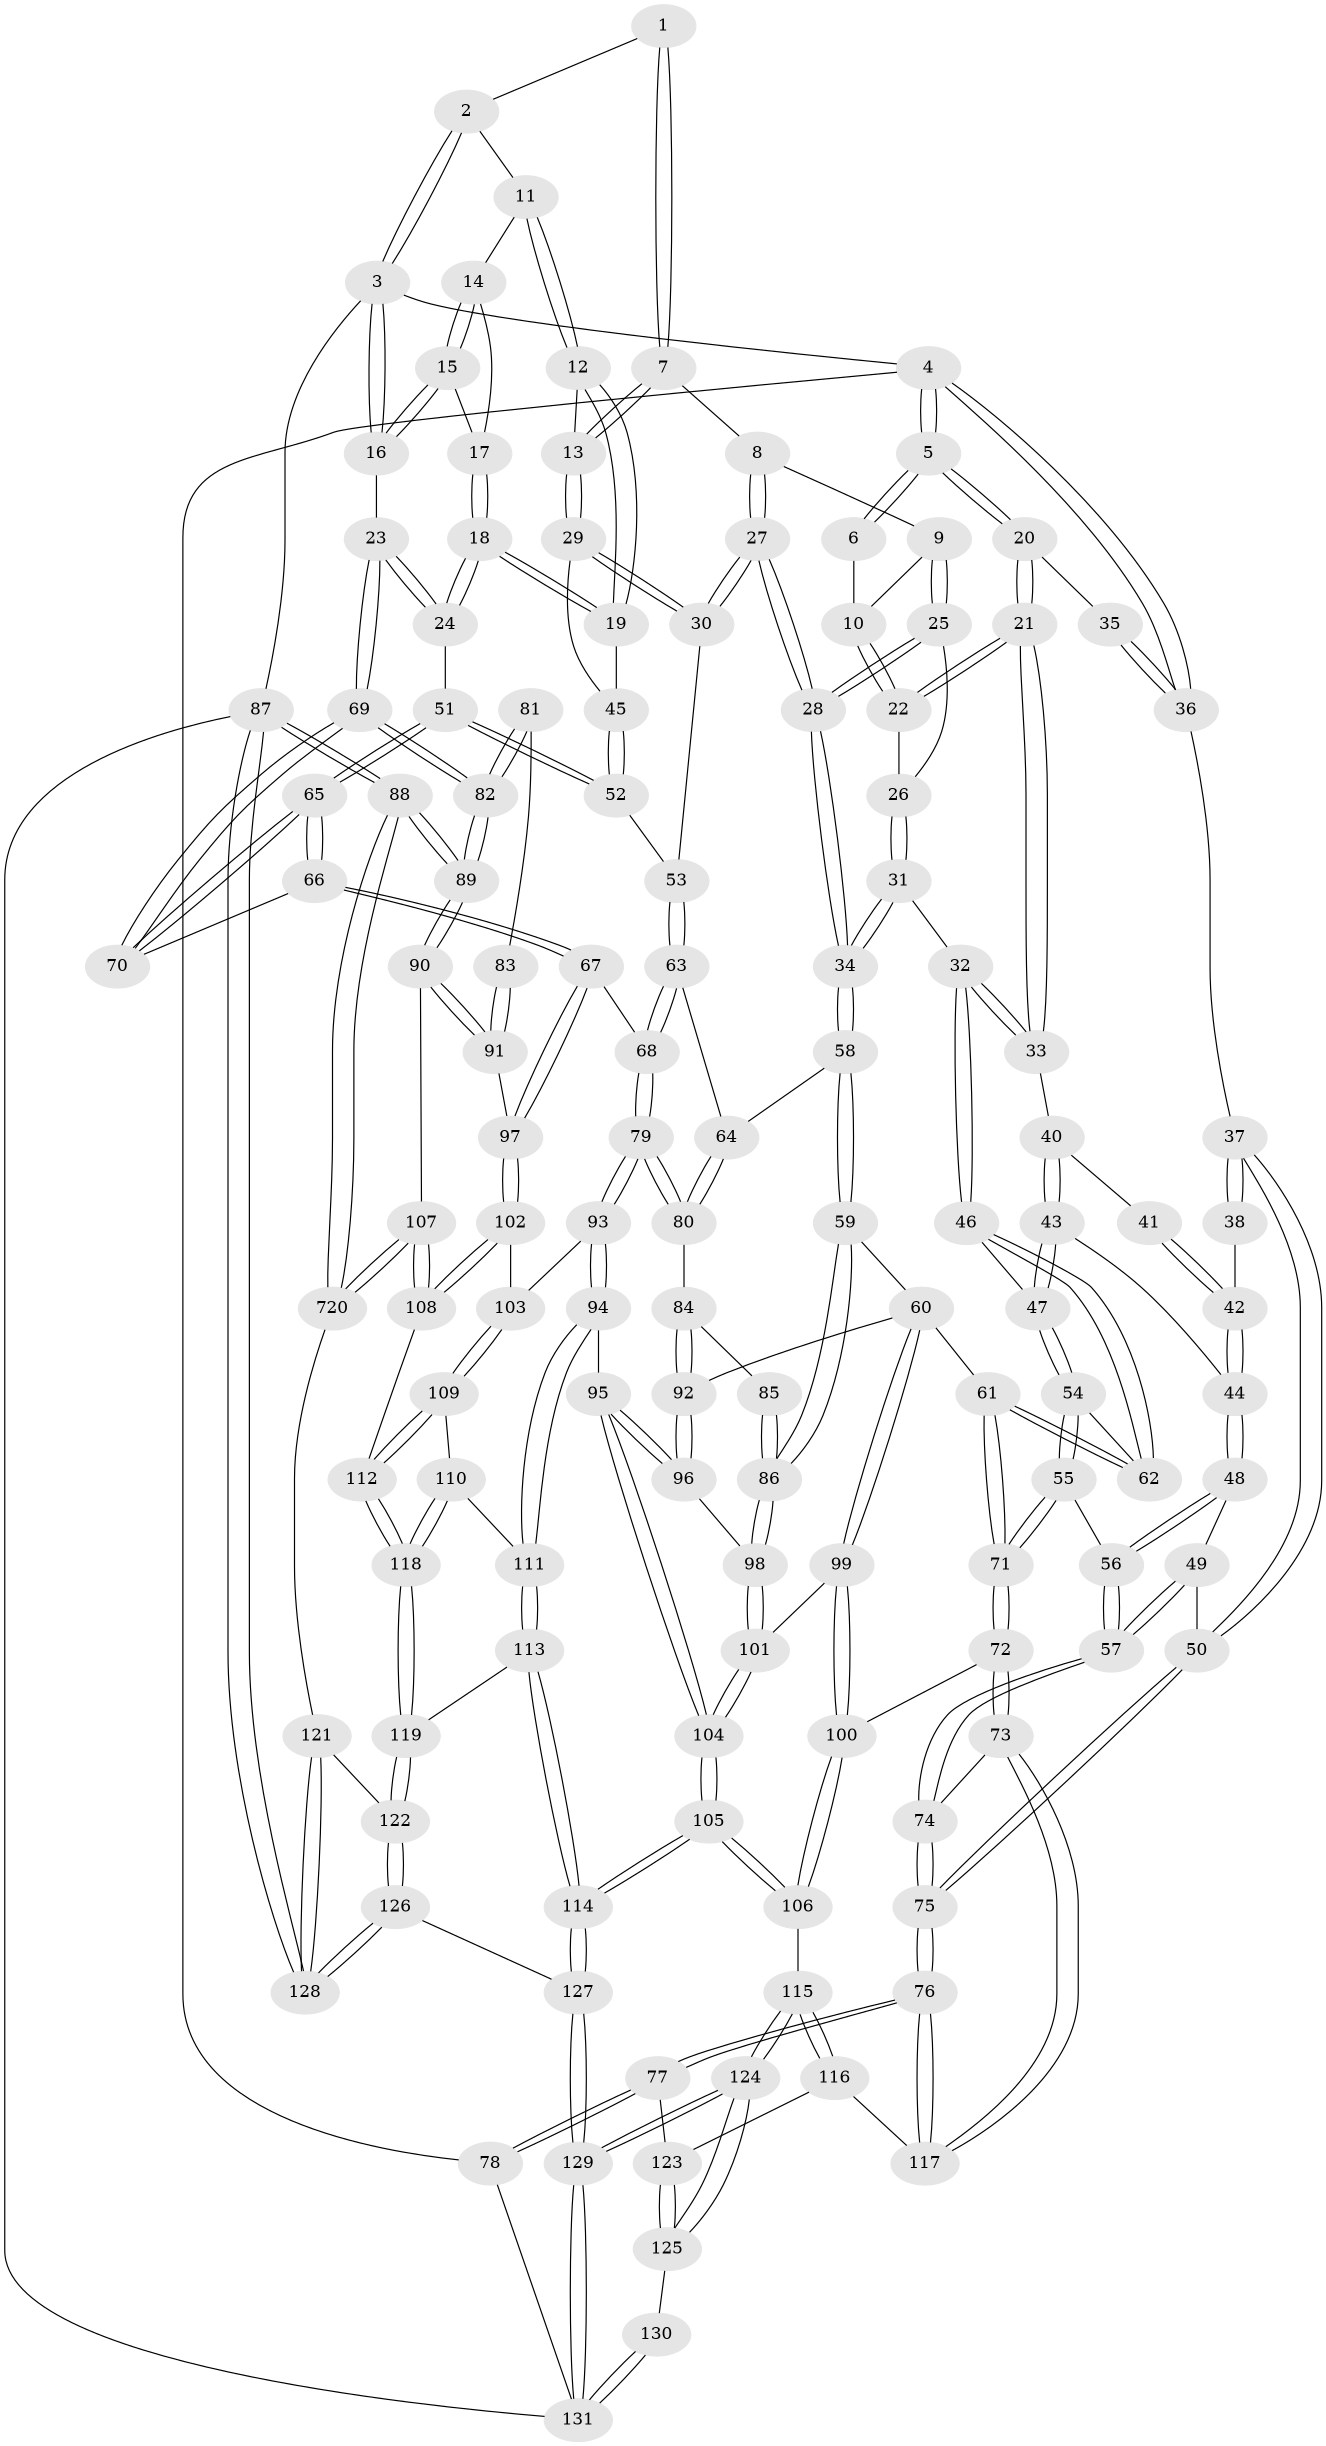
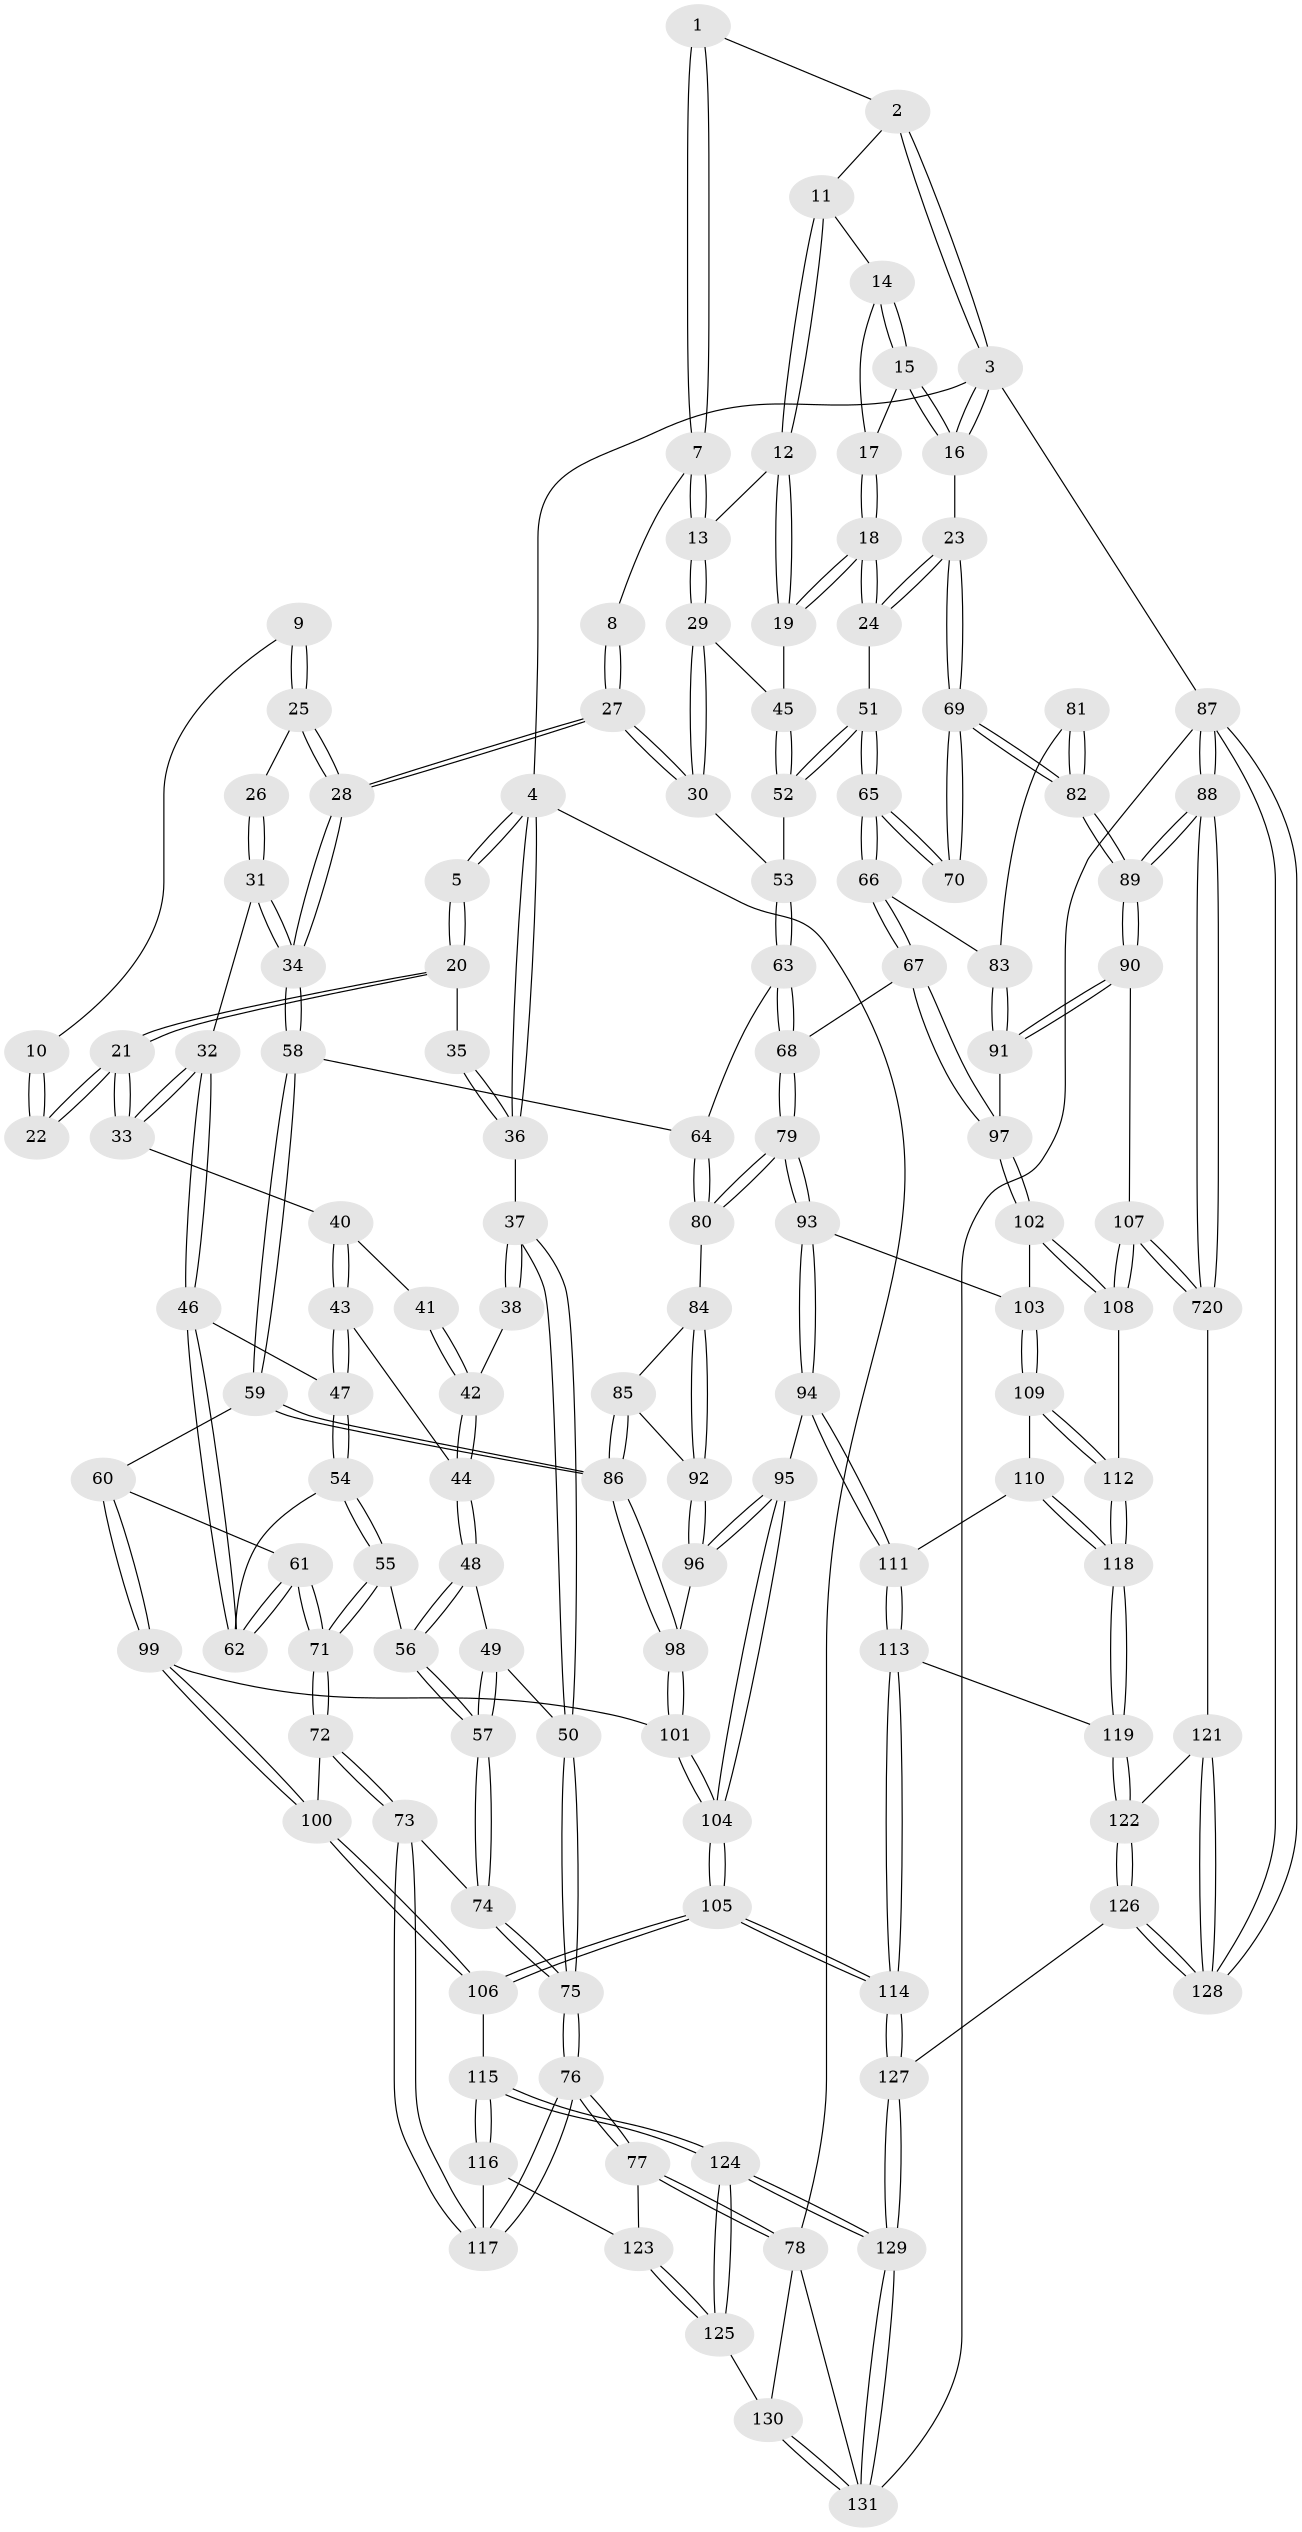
edge "8" -- "9": removed
node "6": removed
edge "22" -- "26": removed
edge "66" -- "70": now "66" -- "83"
edge "60" -- "92": now "85" -- "92"
edge "78" -- "130": added
